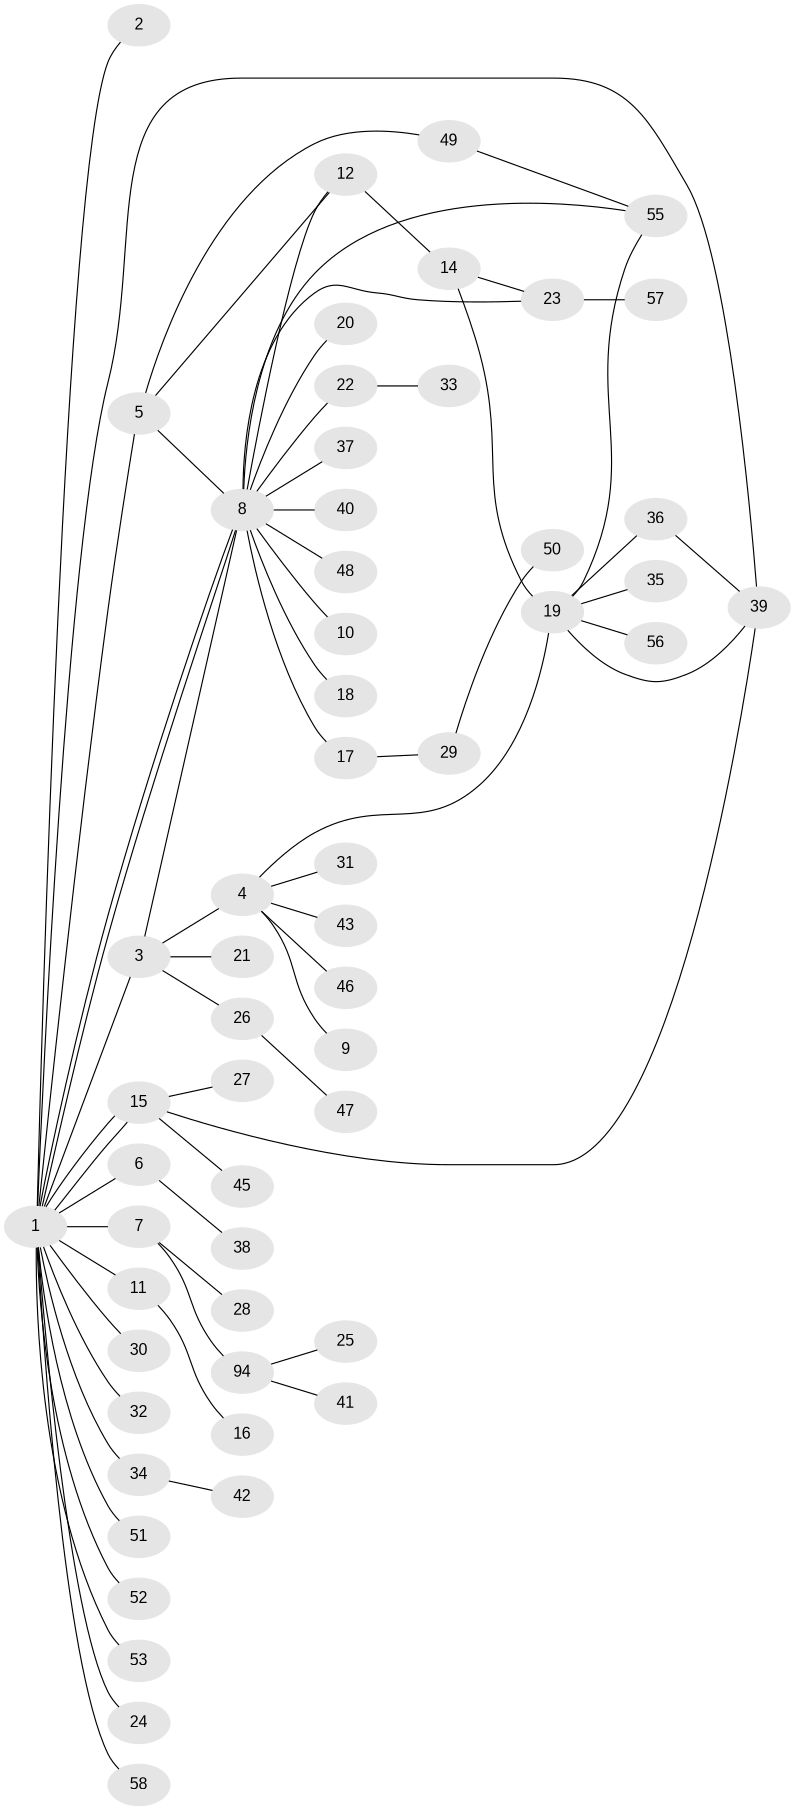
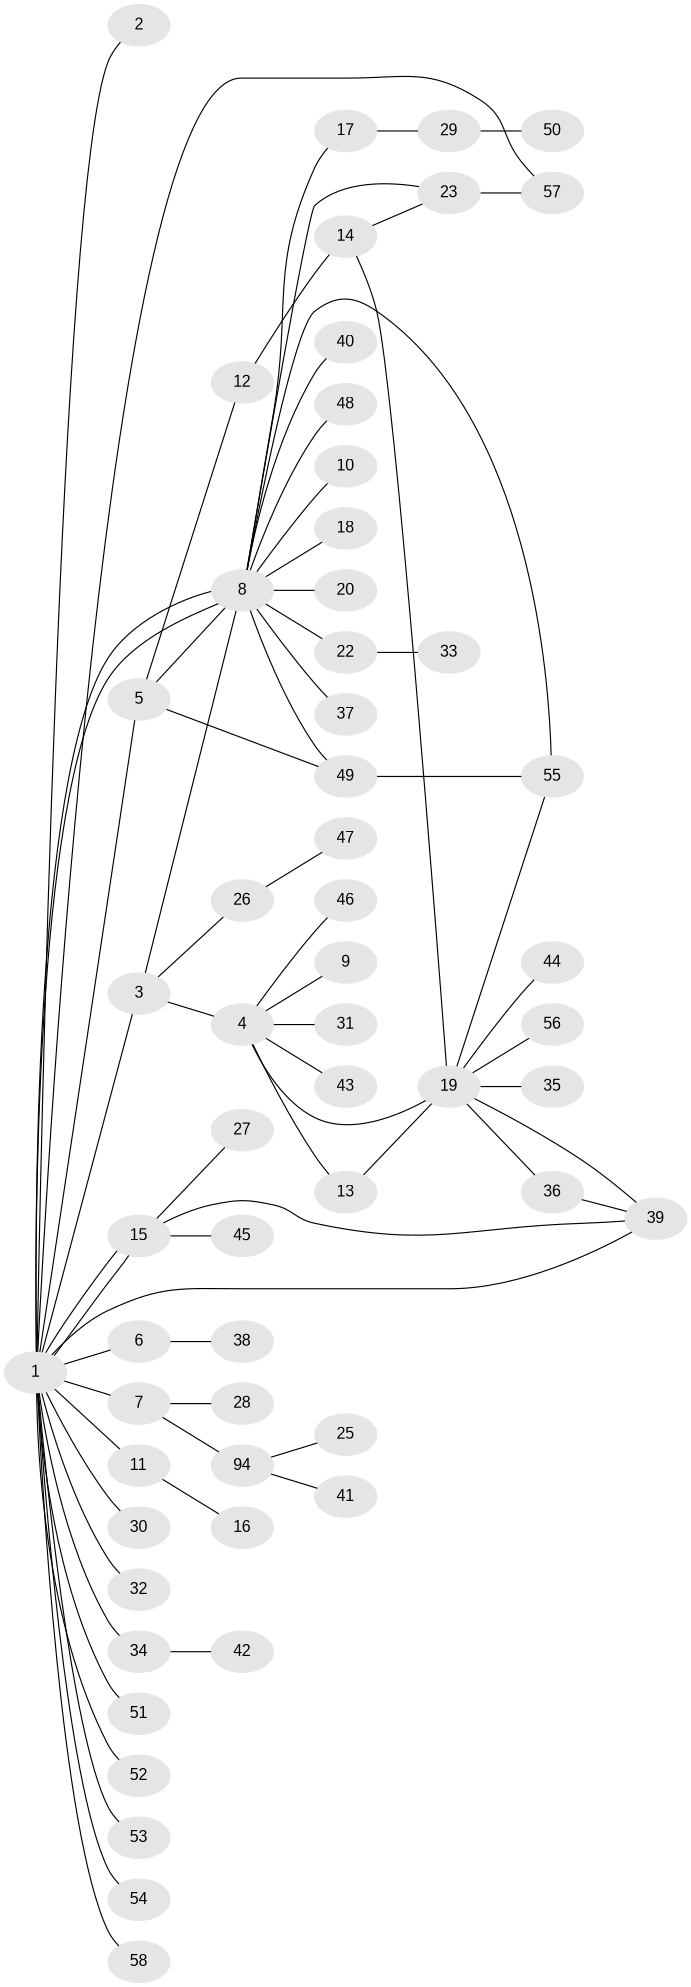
edge "12" -- "8": now "49" -- "8"
edge "57" -- "1": added
node "21": removed
node "44": added
node "13": added
node "24": label "24" -> "54"
